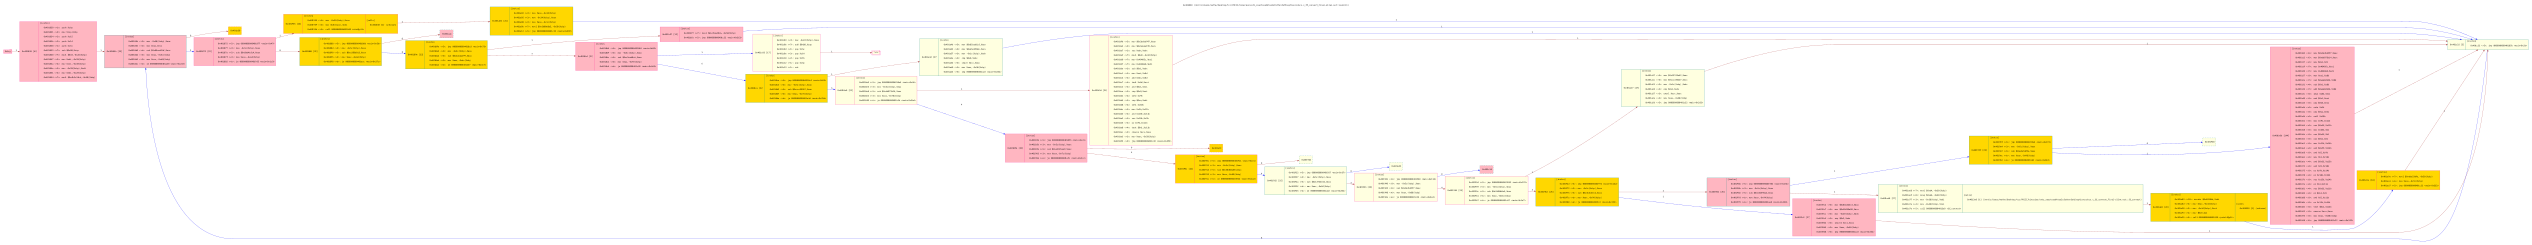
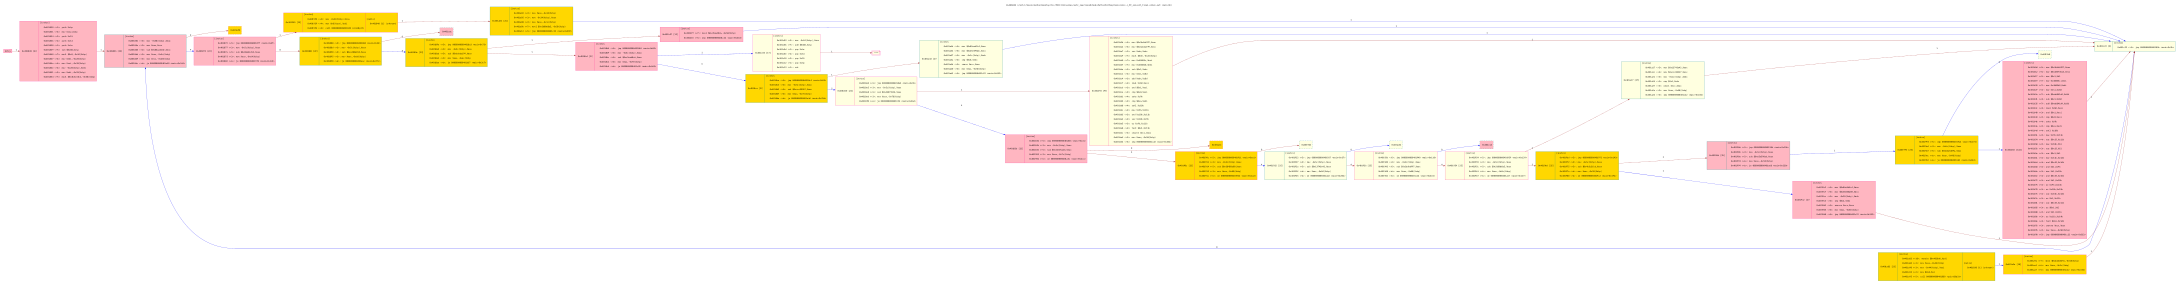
node "0x401a68 [27]": removed
